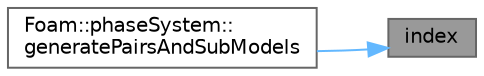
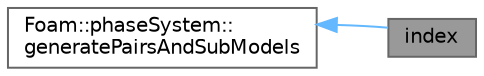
edge "Foam::phaseSystem:: generatePairsAndSubModels" -> "index": reversed
